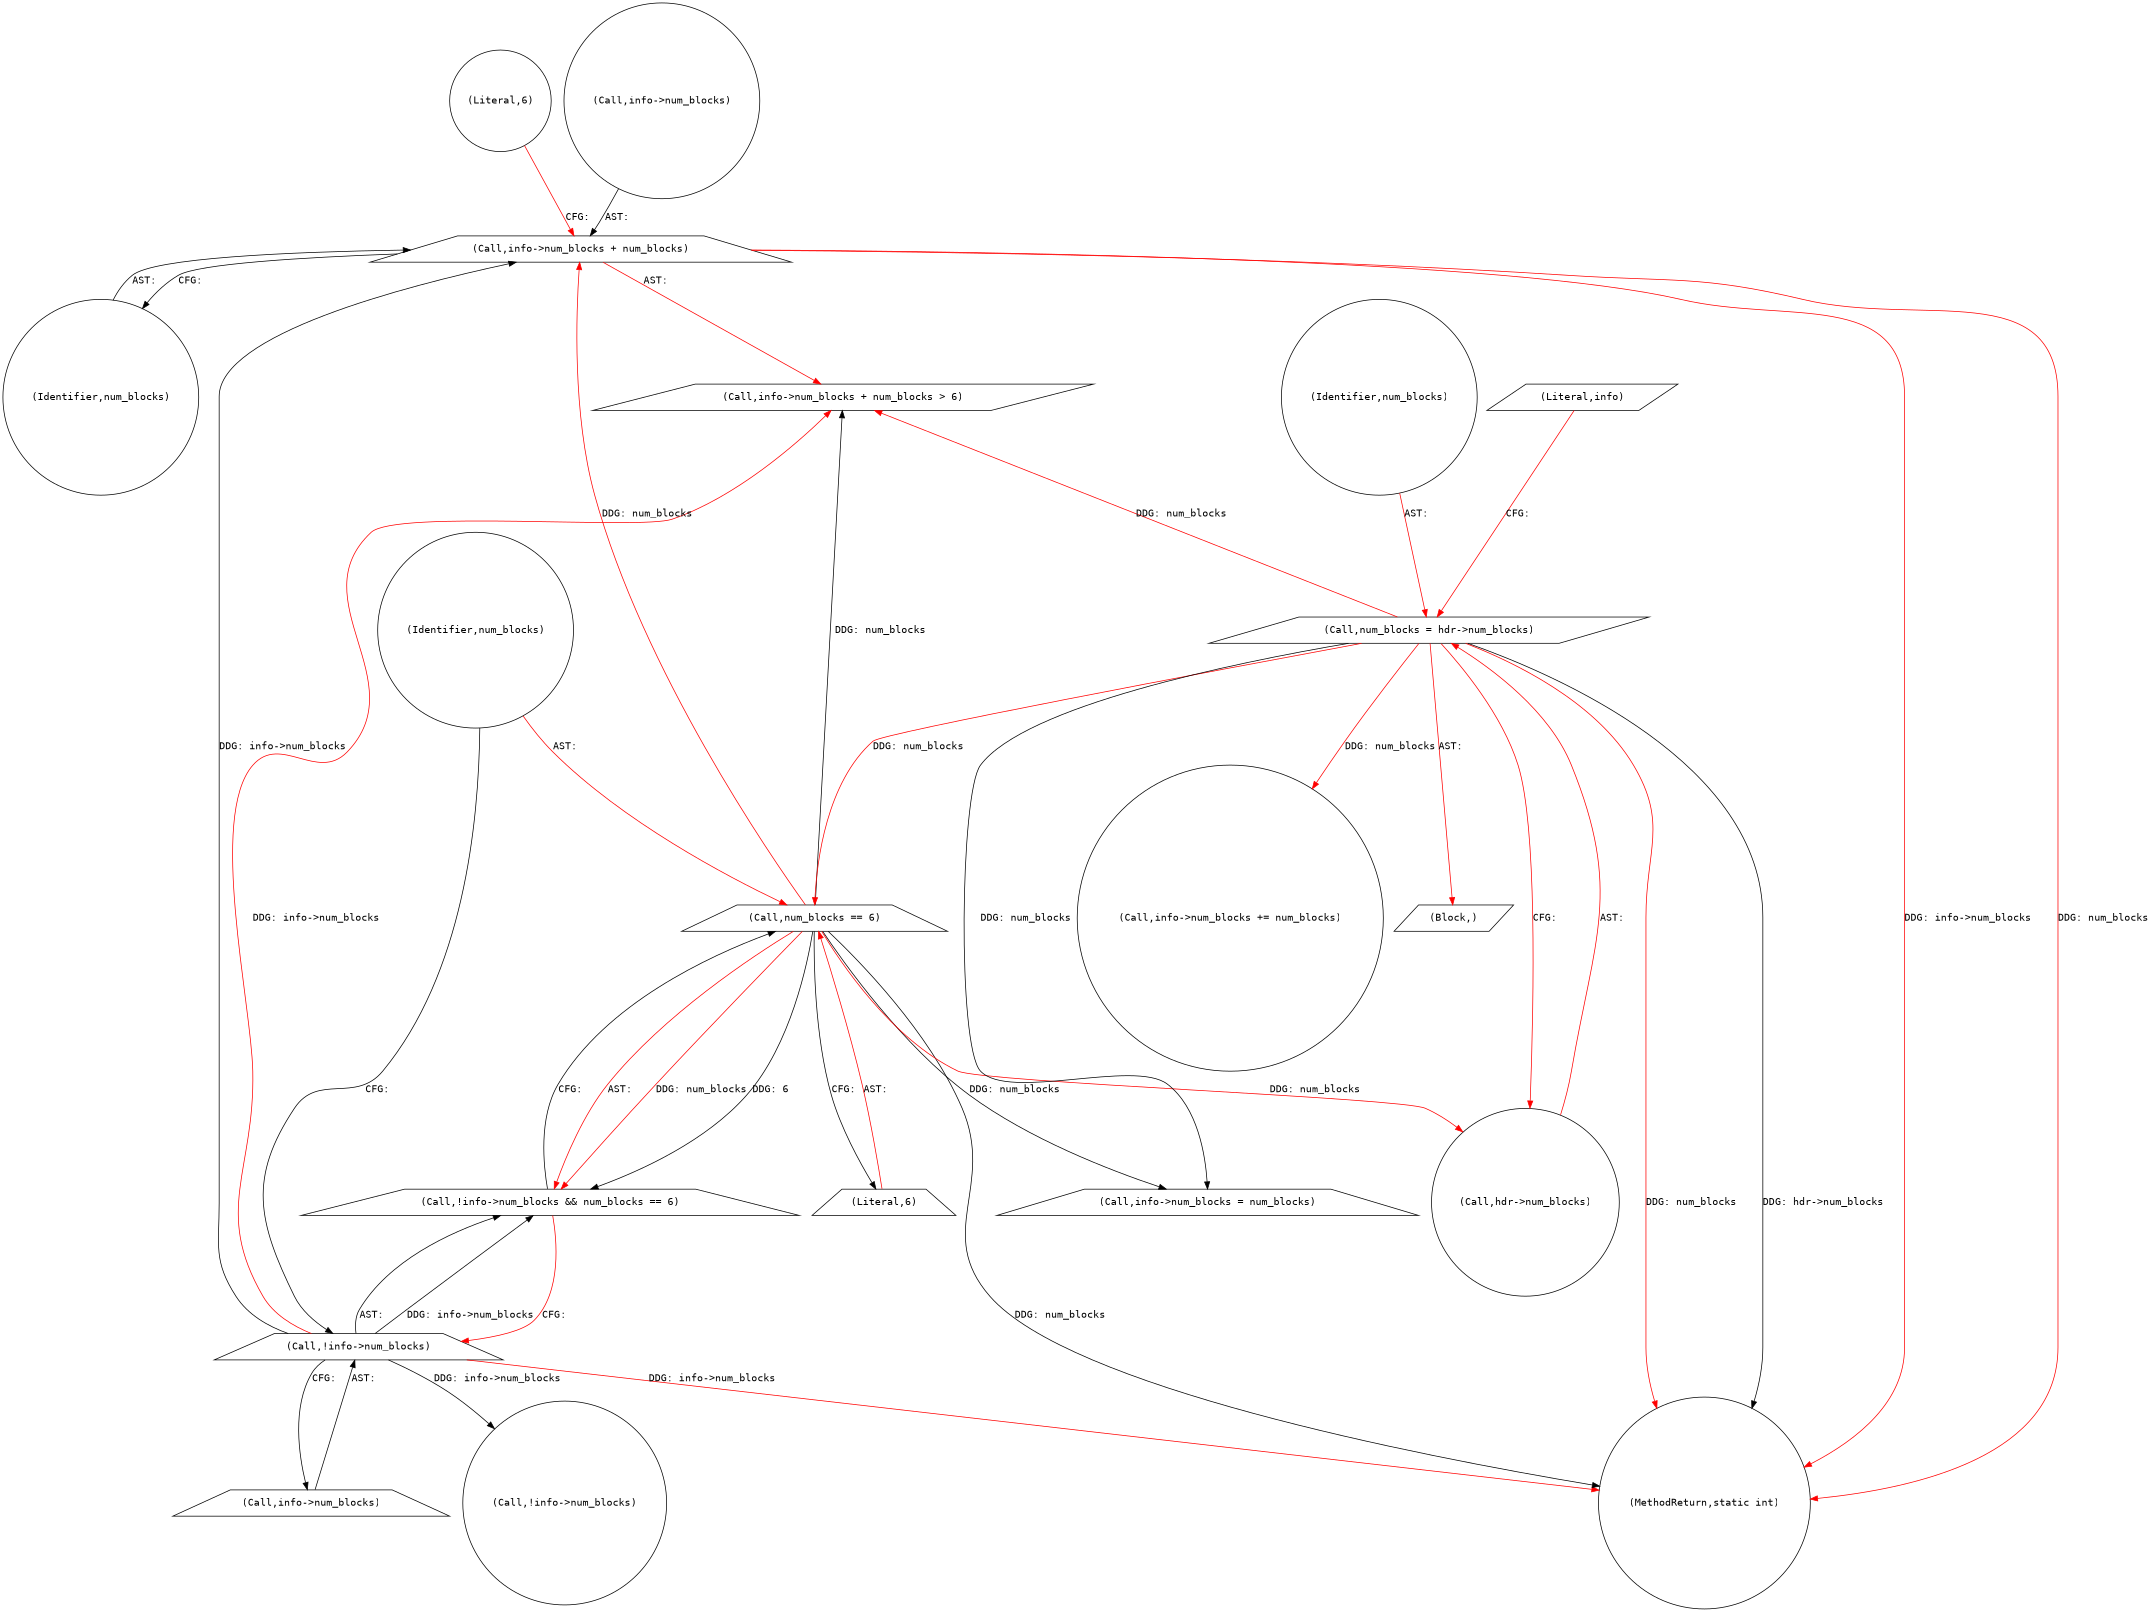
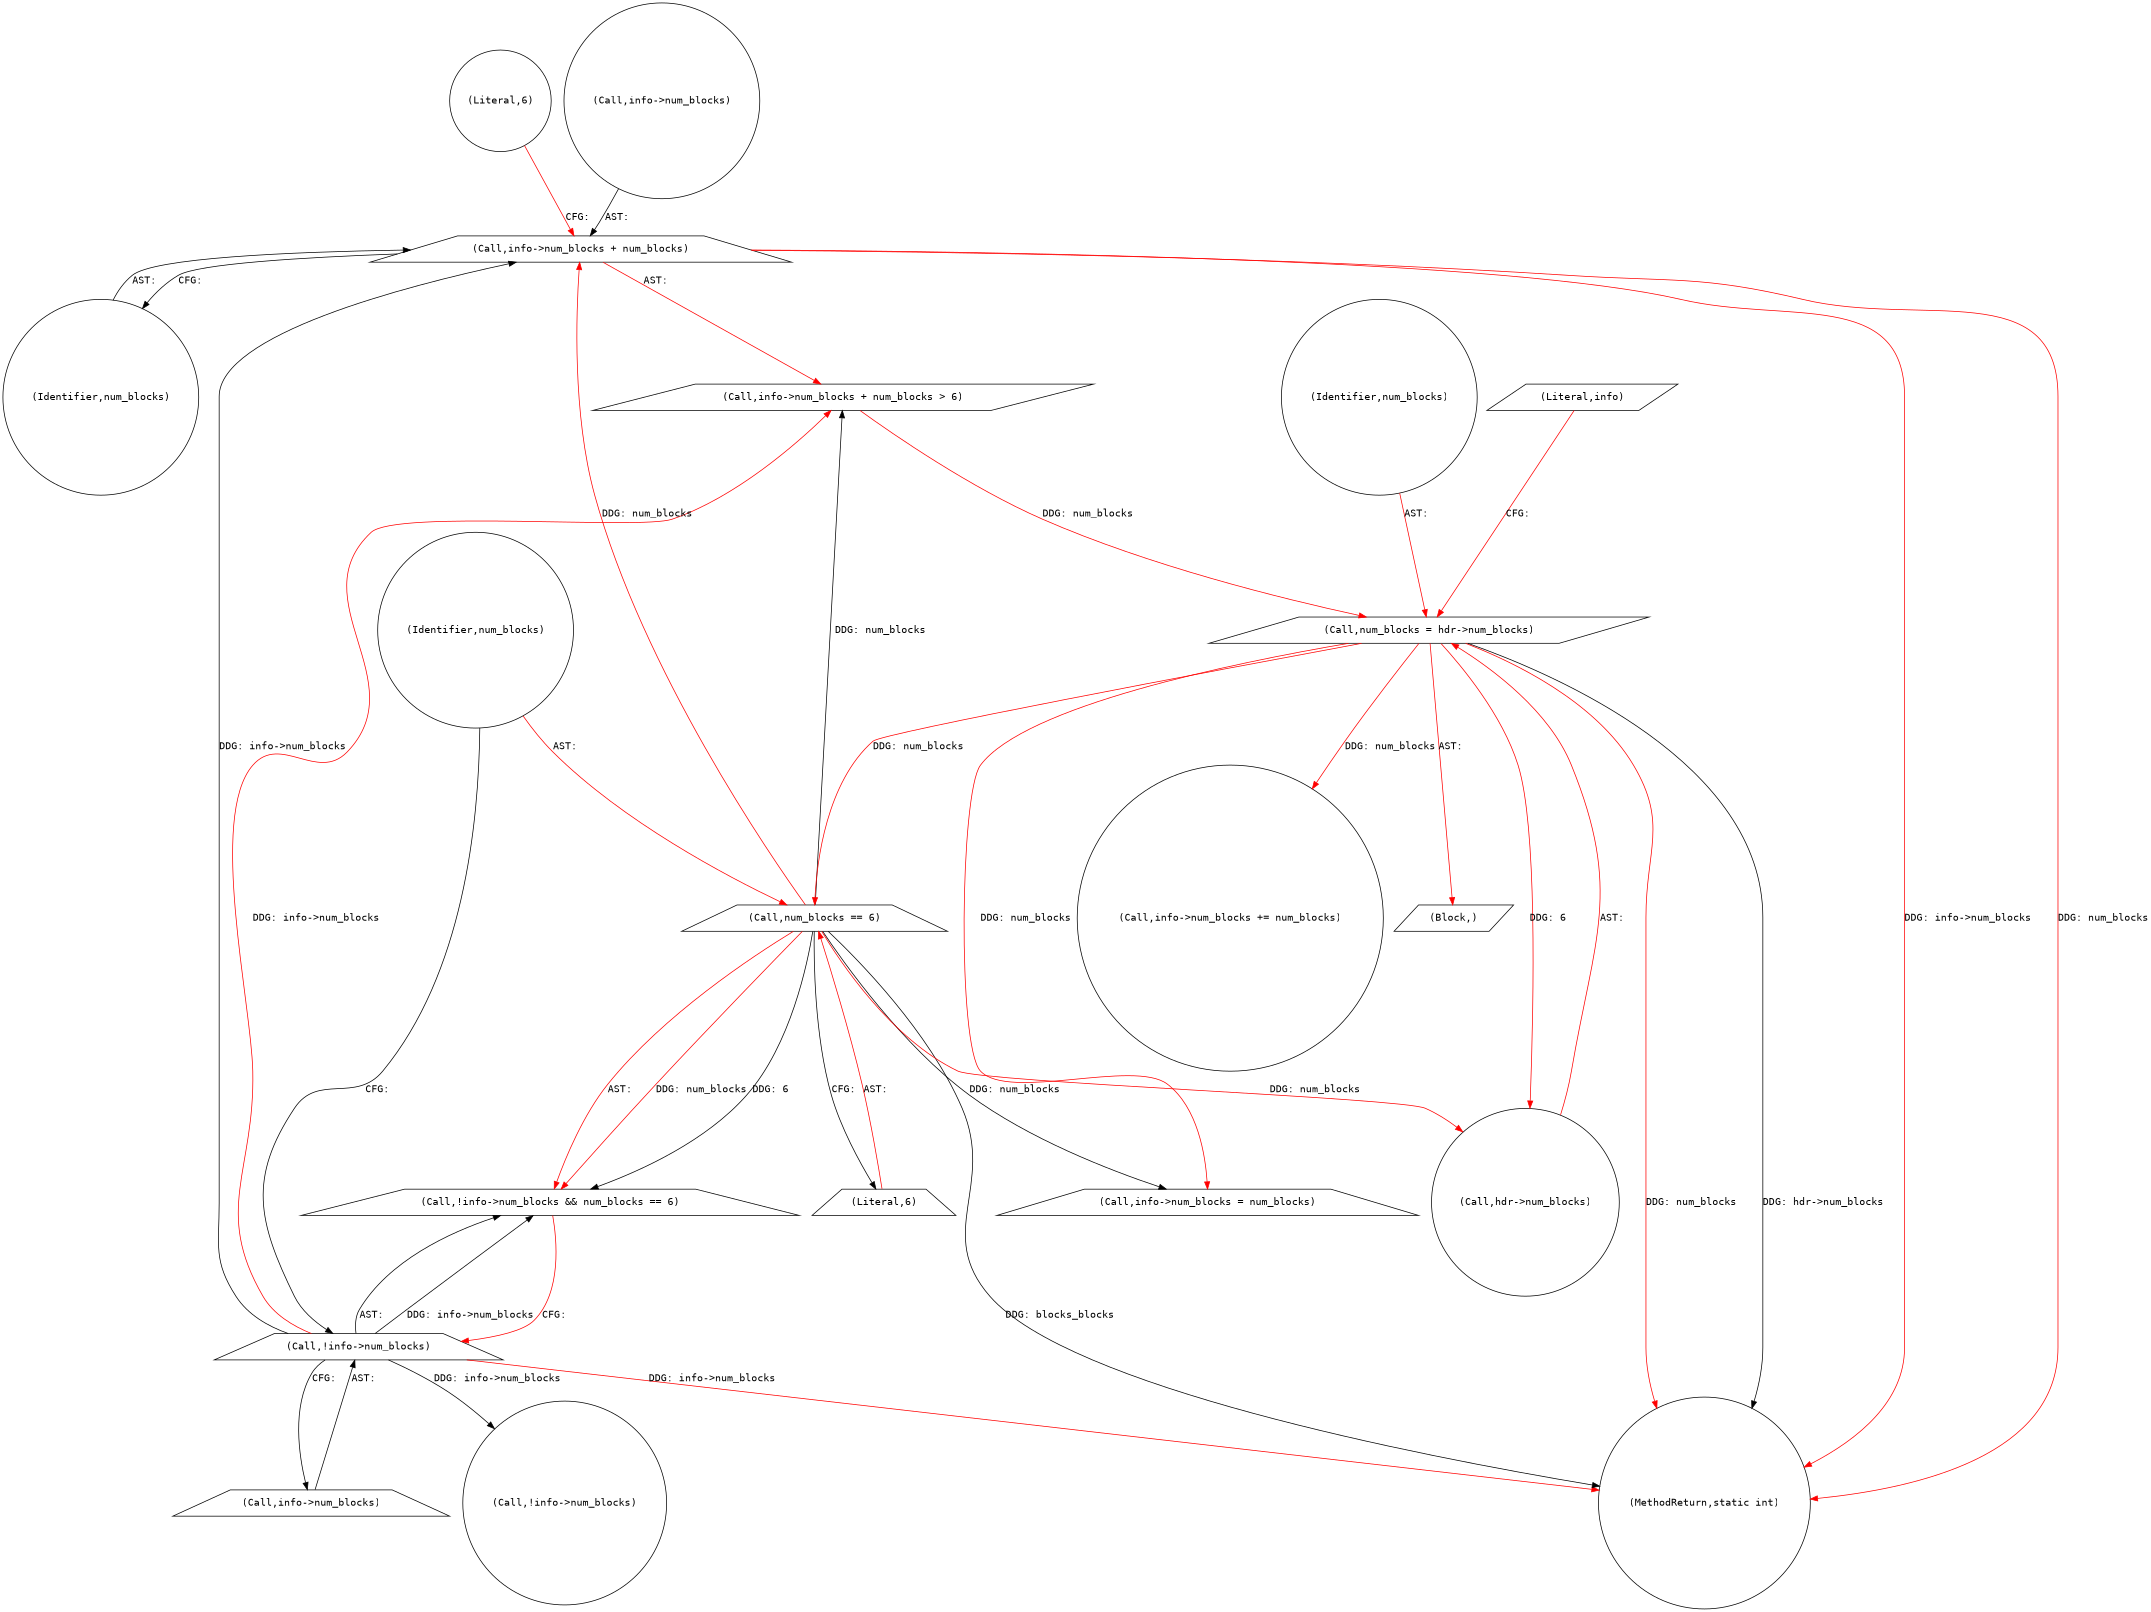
edge "(Call,num_blocks = hdr->num_blocks)" -> "(Call,info->num_blocks + num_blocks > 6)": reversed
edge "(Call,num_blocks = hdr->num_blocks)" -> "(Call,info->num_blocks = num_blocks)": color black -> red
edge "(Call,num_blocks = hdr->num_blocks)" -> "(Call,hdr->num_blocks)": label "CFG: " -> "DDG: 6"
edge "(Call,!info->num_blocks && num_blocks == 6)" -> "(Call,num_blocks == 6)": removed, label "CFG:"
edge "(Call,num_blocks == 6)" -> "(MethodReturn,static int)": label "DDG: num_blocks" -> "DDG: blocks_blocks"
